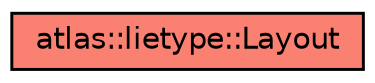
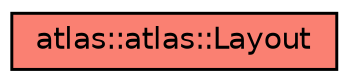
node "atlas::lietype::Layout": label "atlas::lietype::Layout" -> "atlas::atlas::Layout"
